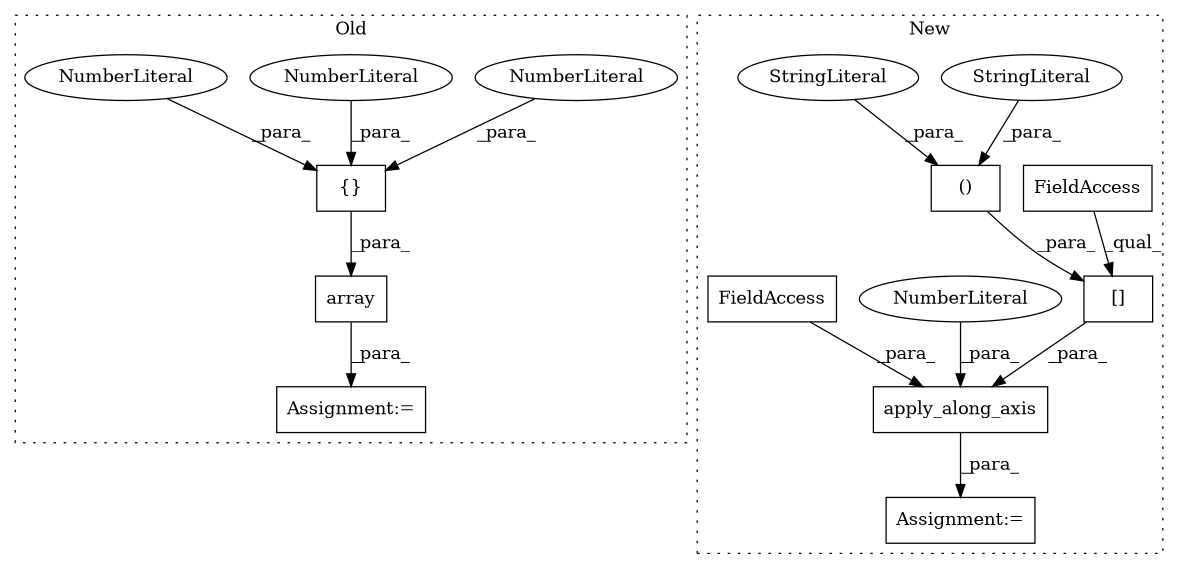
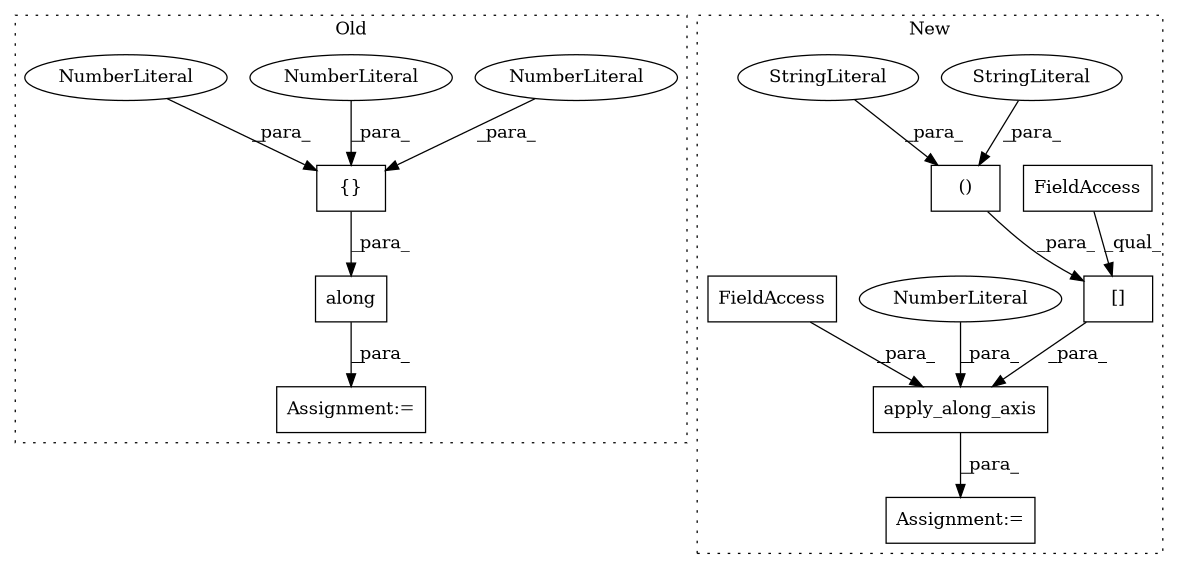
node "array": label "array" -> "along"
